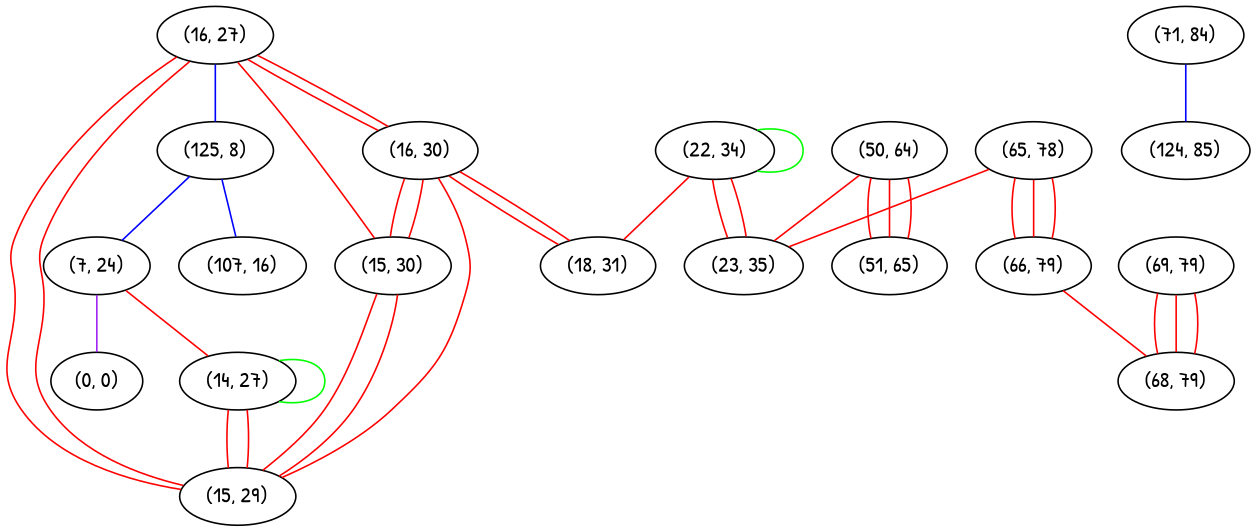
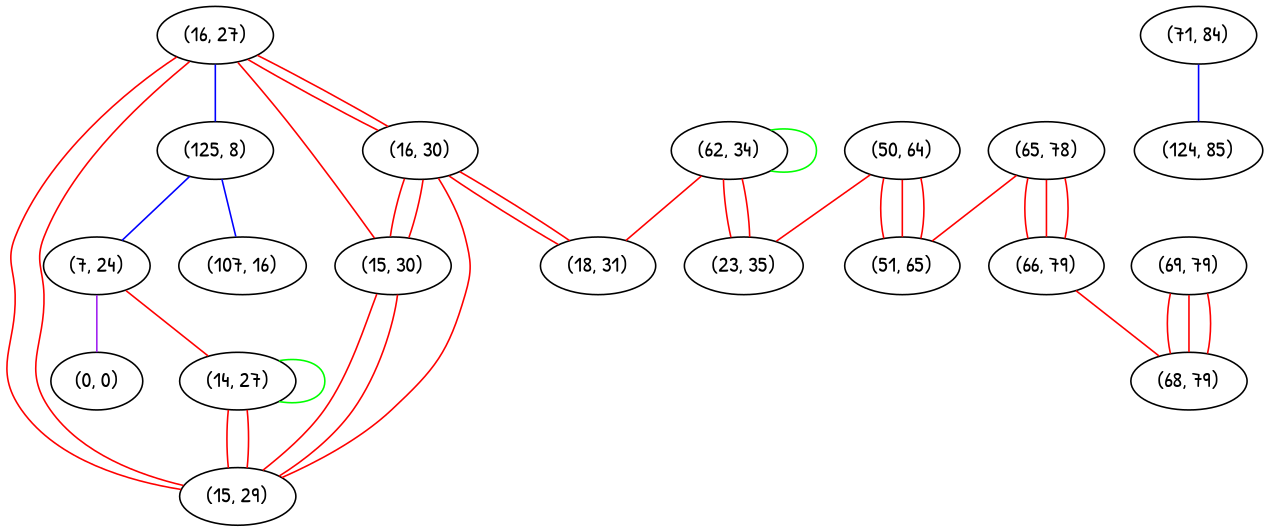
node "(22, 34)": label "(22, 34)" -> "(62, 34)"
edge "(65, 78)" -- "(23, 35)": now "(65, 78)" -- "(51, 65)"
